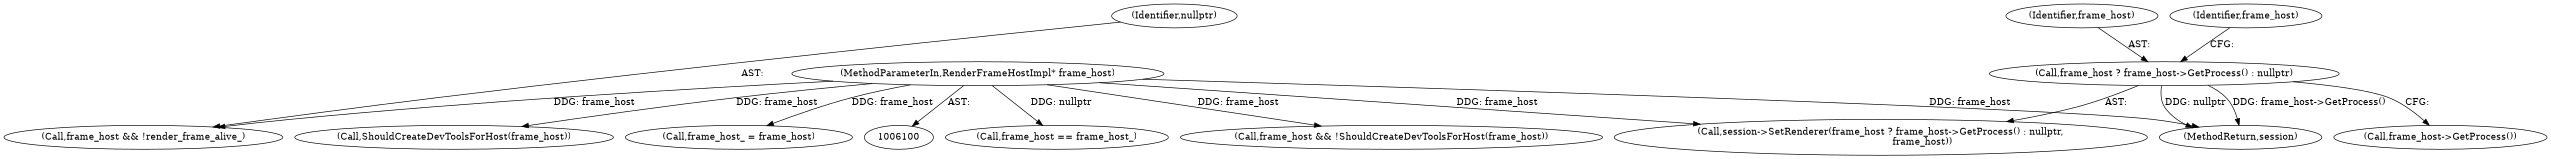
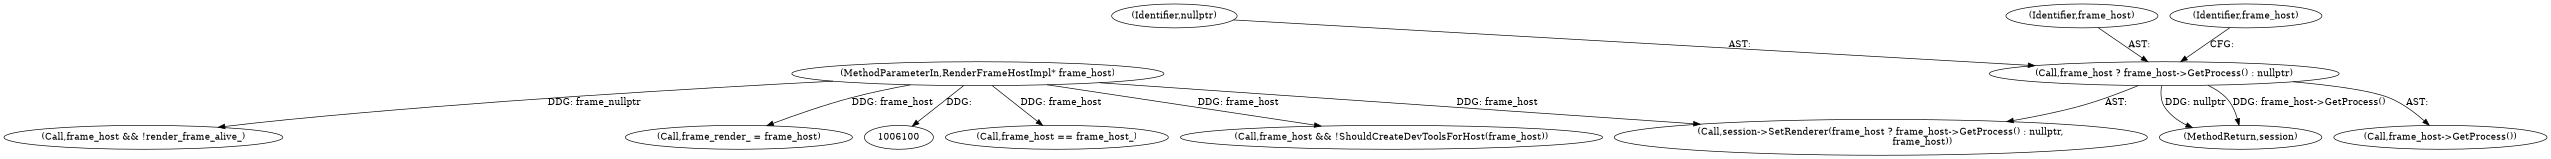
edge "(Identifier,nullptr)" -> "(Call,frame_host && !render_frame_alive_)": now "(Identifier,nullptr)" -> "(Call,frame_host ? frame_host->GetProcess() : nullptr)"
edge "(MethodParameterIn,RenderFrameHostImpl* frame_host)" -> "(MethodReturn,session)": removed, label "DDG: frame_host"
edge "(MethodParameterIn,RenderFrameHostImpl* frame_host)" -> "(Call,frame_host && !render_frame_alive_)": label "DDG: frame_host" -> "DDG: frame_nullptr"
edge "(MethodParameterIn,RenderFrameHostImpl* frame_host)" -> "1006100": label "AST: " -> "DDG: "
edge "(MethodParameterIn,RenderFrameHostImpl* frame_host)" -> "(Call,frame_host == frame_host_)": label "DDG: nullptr" -> "DDG: frame_host"
edge "(Call,frame_host ? frame_host->GetProcess() : nullptr)" -> "(Call,frame_host->GetProcess())": label "CFG: " -> "AST: "
node "(Call,ShouldCreateDevToolsForHost(frame_host))": removed
node "(Call,frame_host_ = frame_host)": label "(Call,frame_host_ = frame_host)" -> "(Call,frame_render_ = frame_host)"
